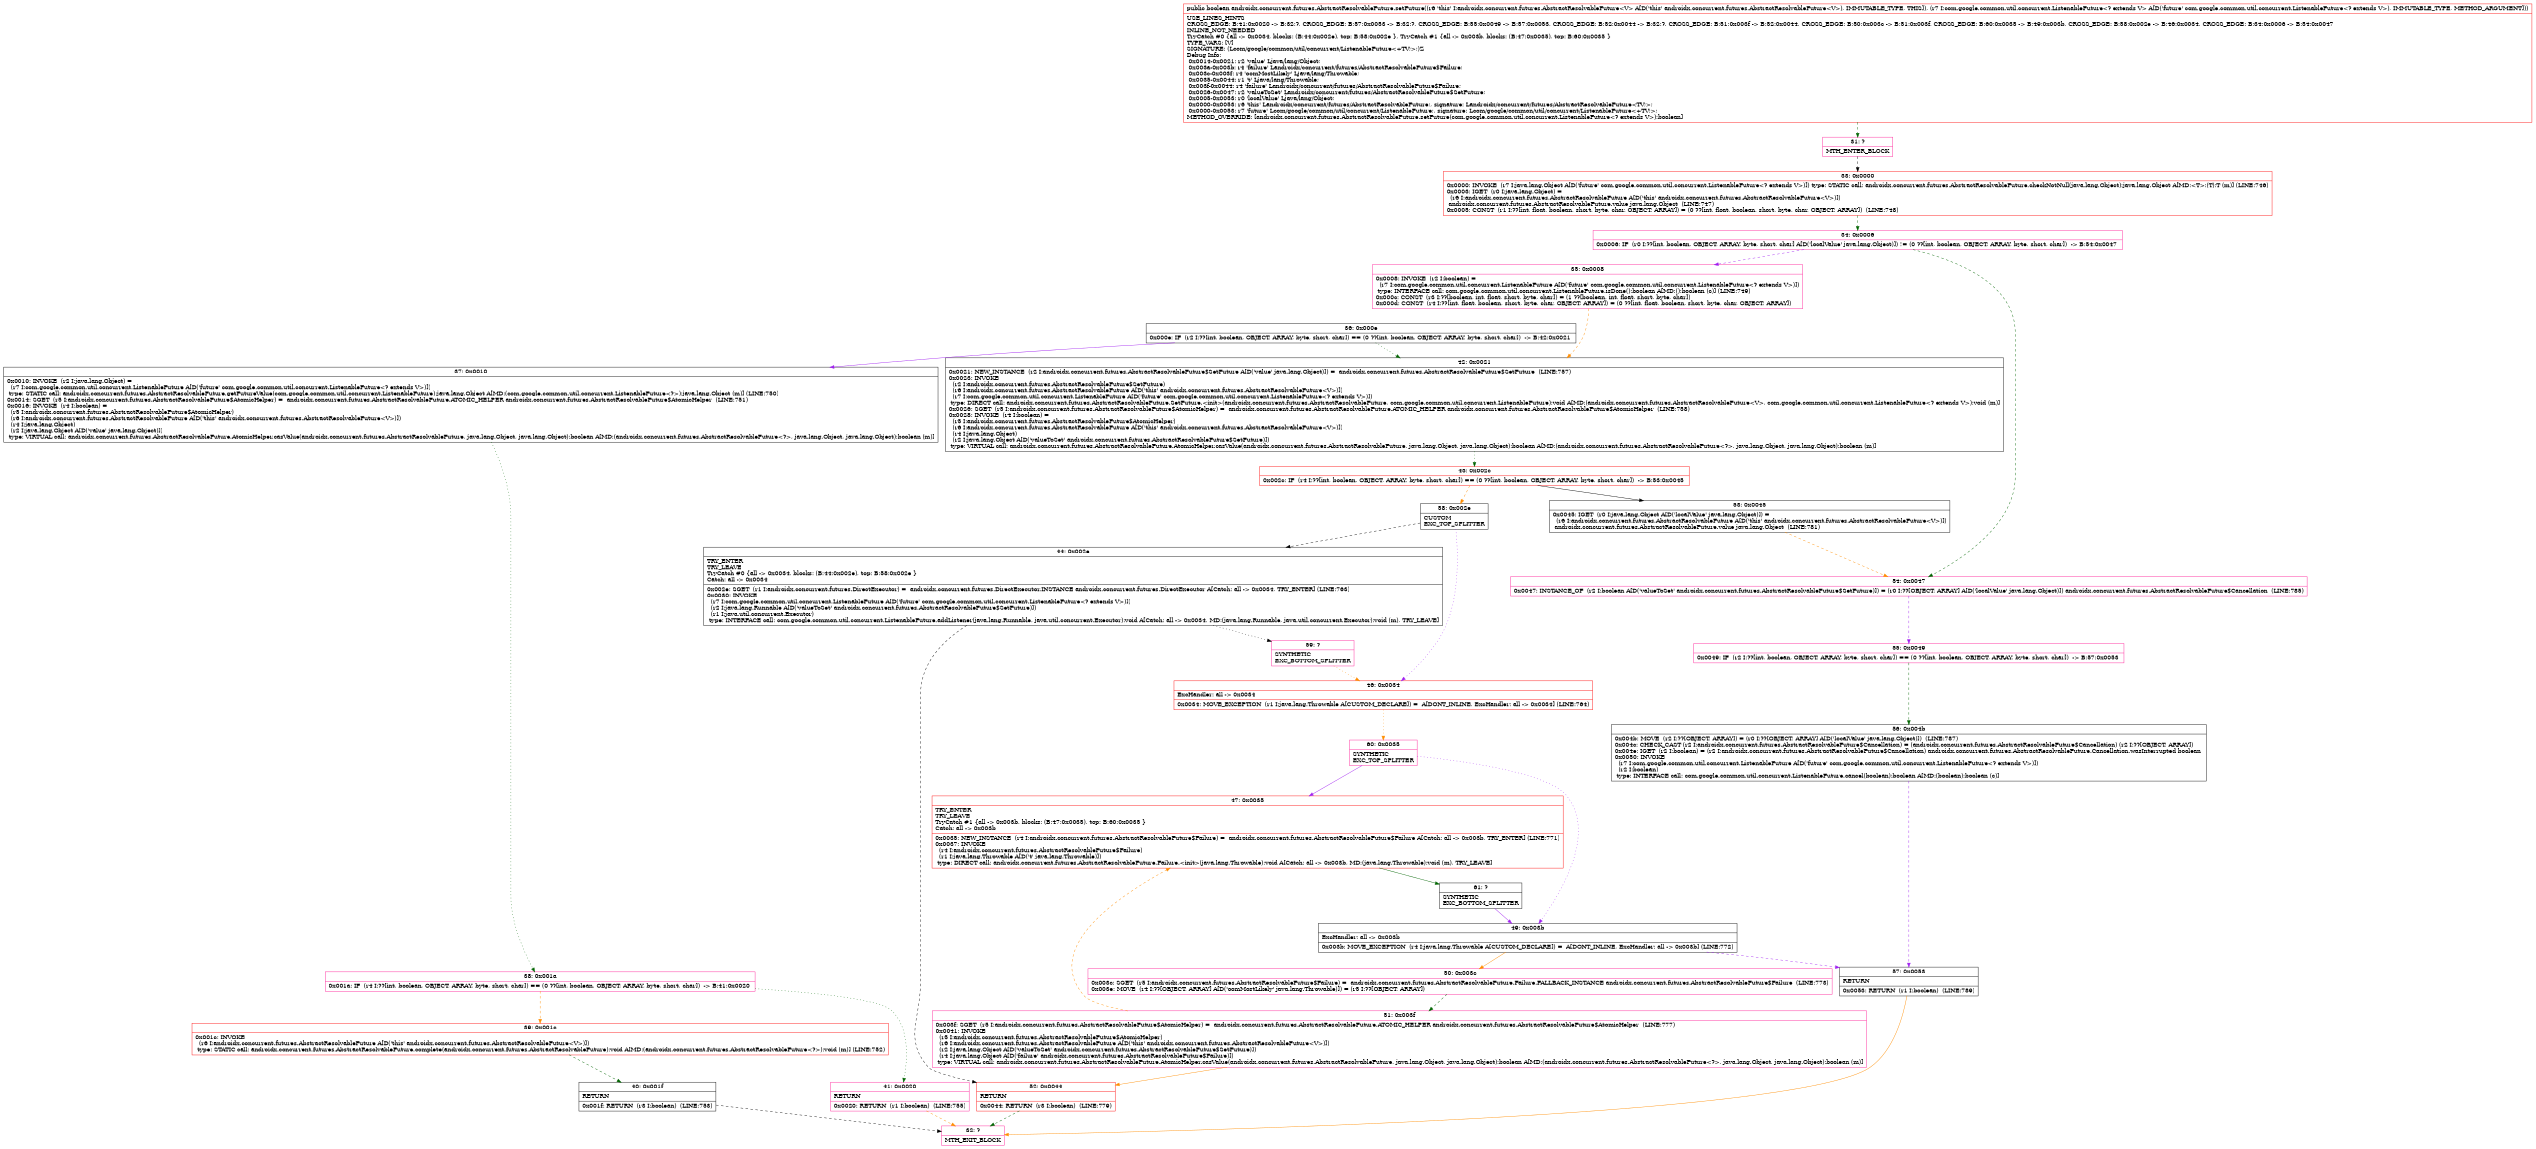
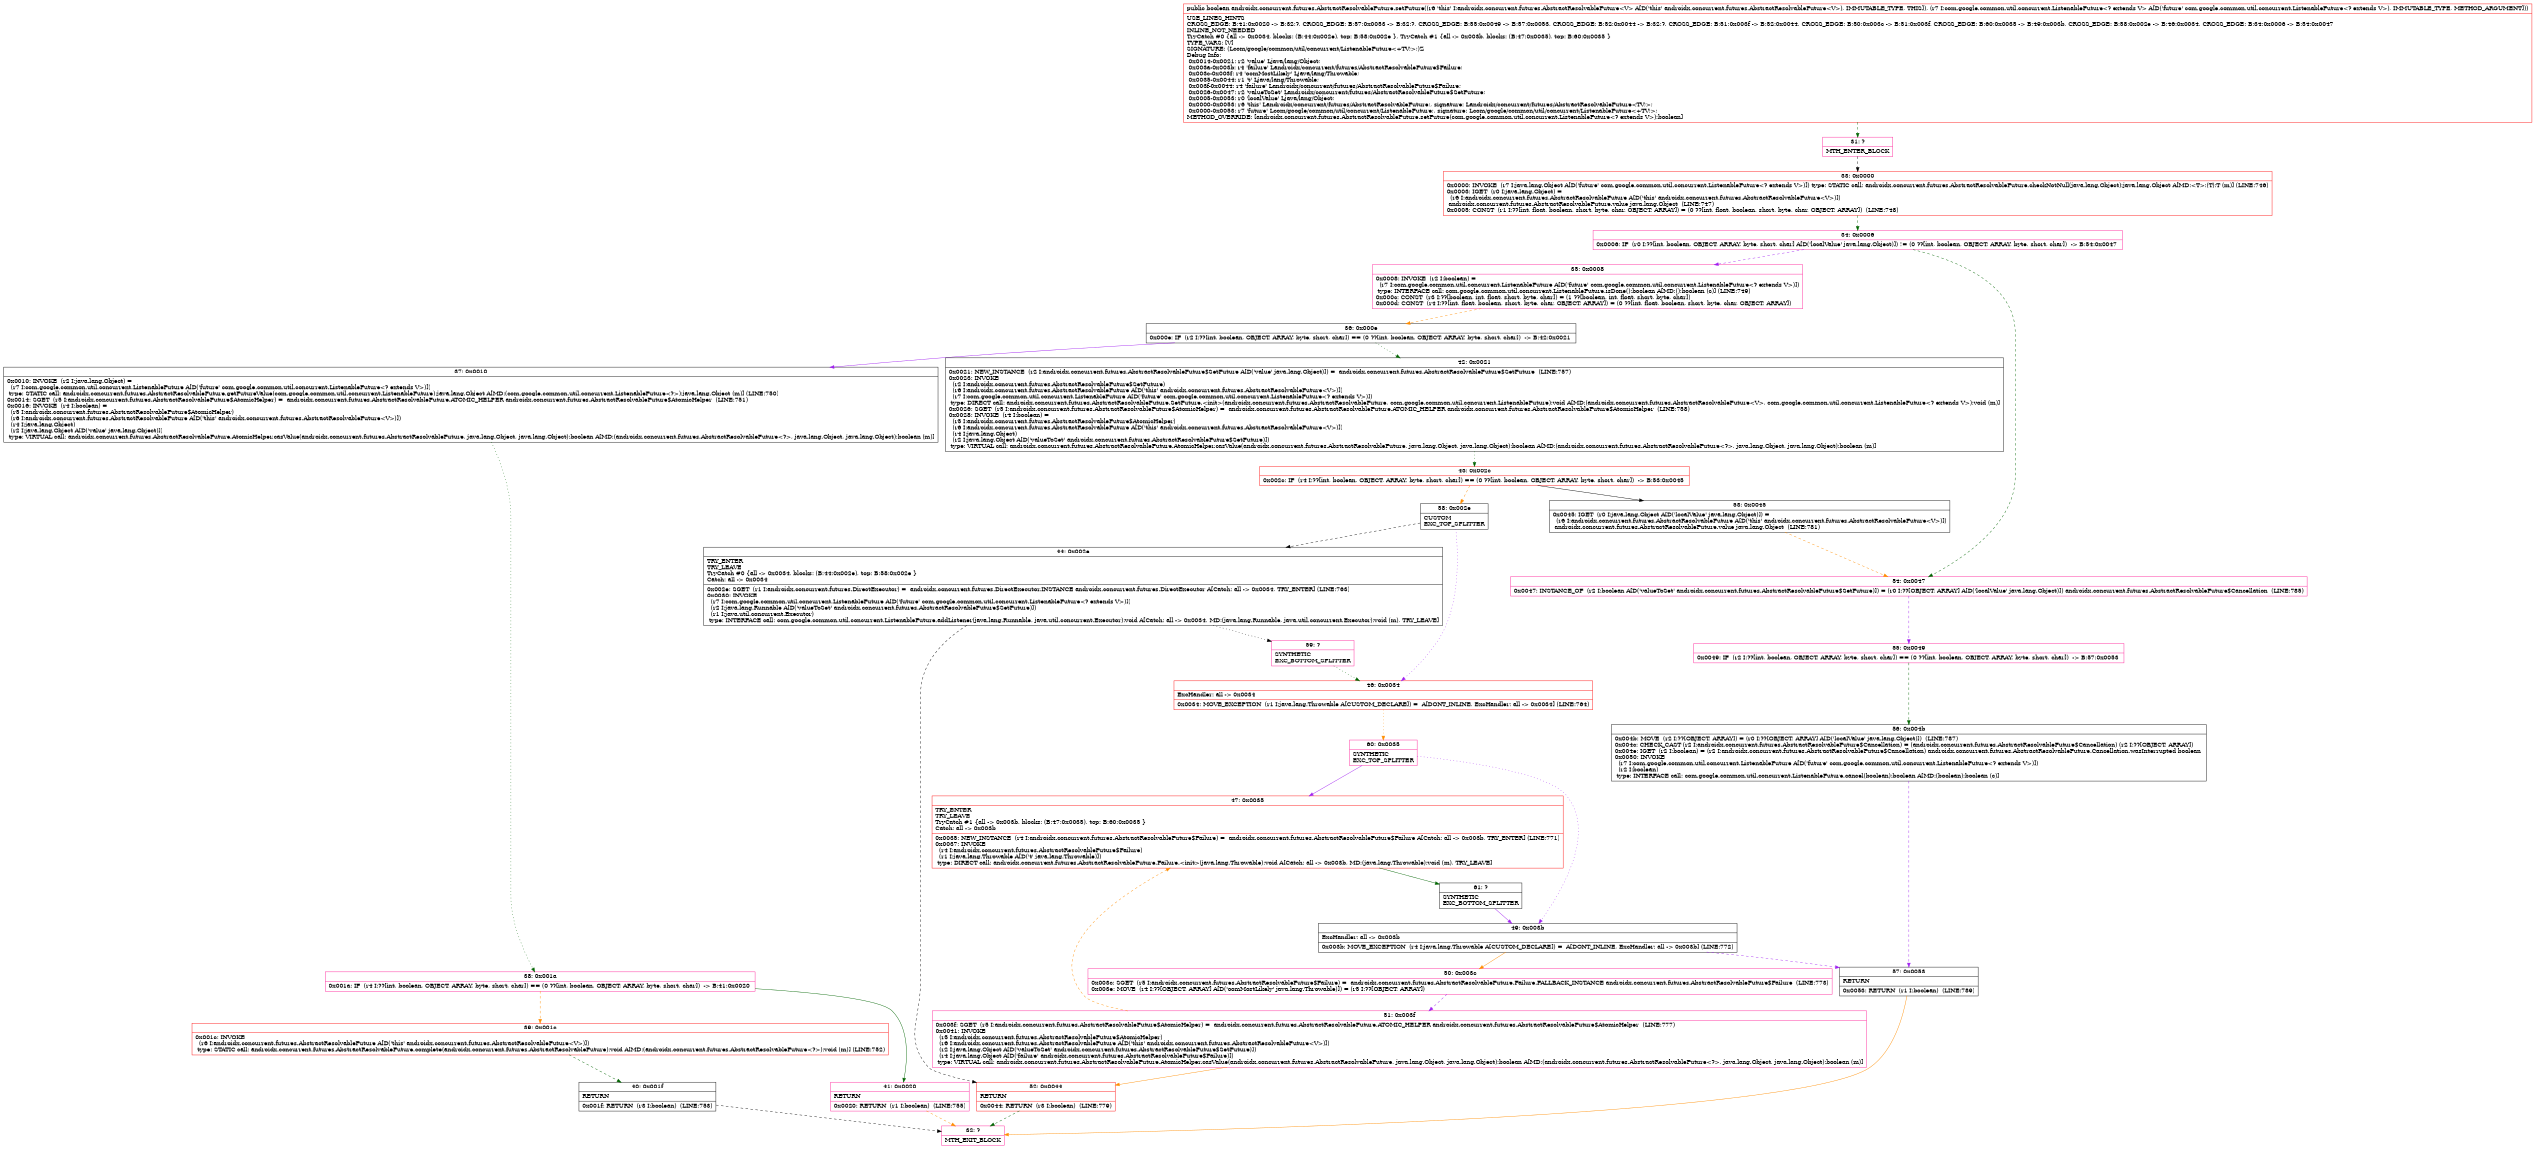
edge "35: 0x0008" -> "42: 0x0021": now "35: 0x0008" -> "36: 0x000e"
edge "59: ?" -> "46: 0x0034": color darkorange -> darkgreen
edge "38: 0x001a" -> "41: 0x0020": style dotted -> solid
edge "50: 0x003c" -> "51: 0x003f": color darkgreen -> purple
